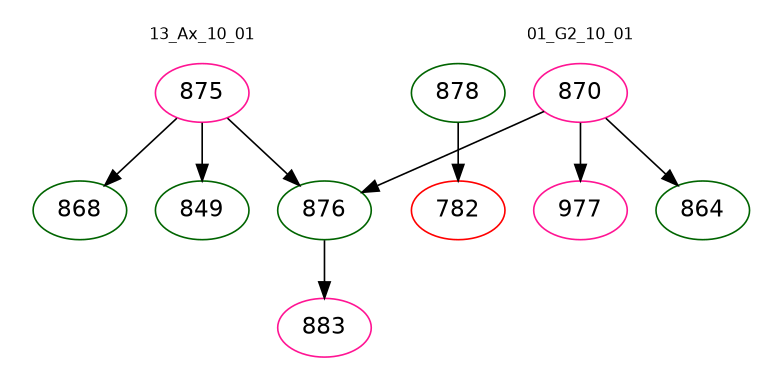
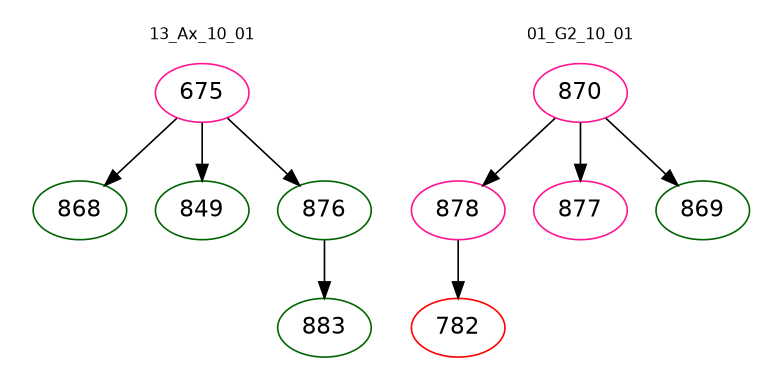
node "875": label "875" -> "675"
node "878": color darkgreen -> deeppink
edge "870" -> "876": now "870" -> "878"
node "977": label "977" -> "877"
node "864": label "864" -> "869"
node "883": color deeppink -> darkgreen
